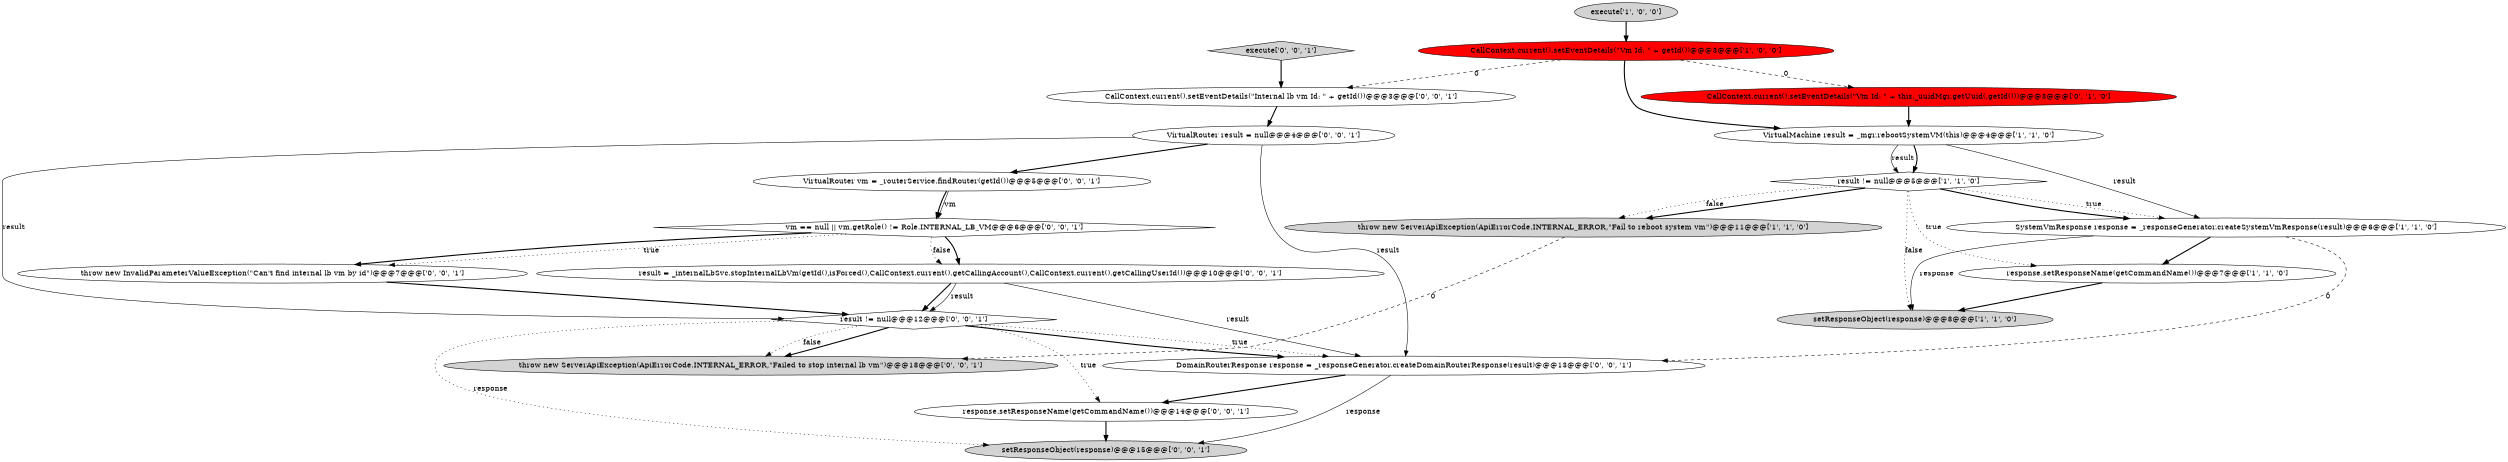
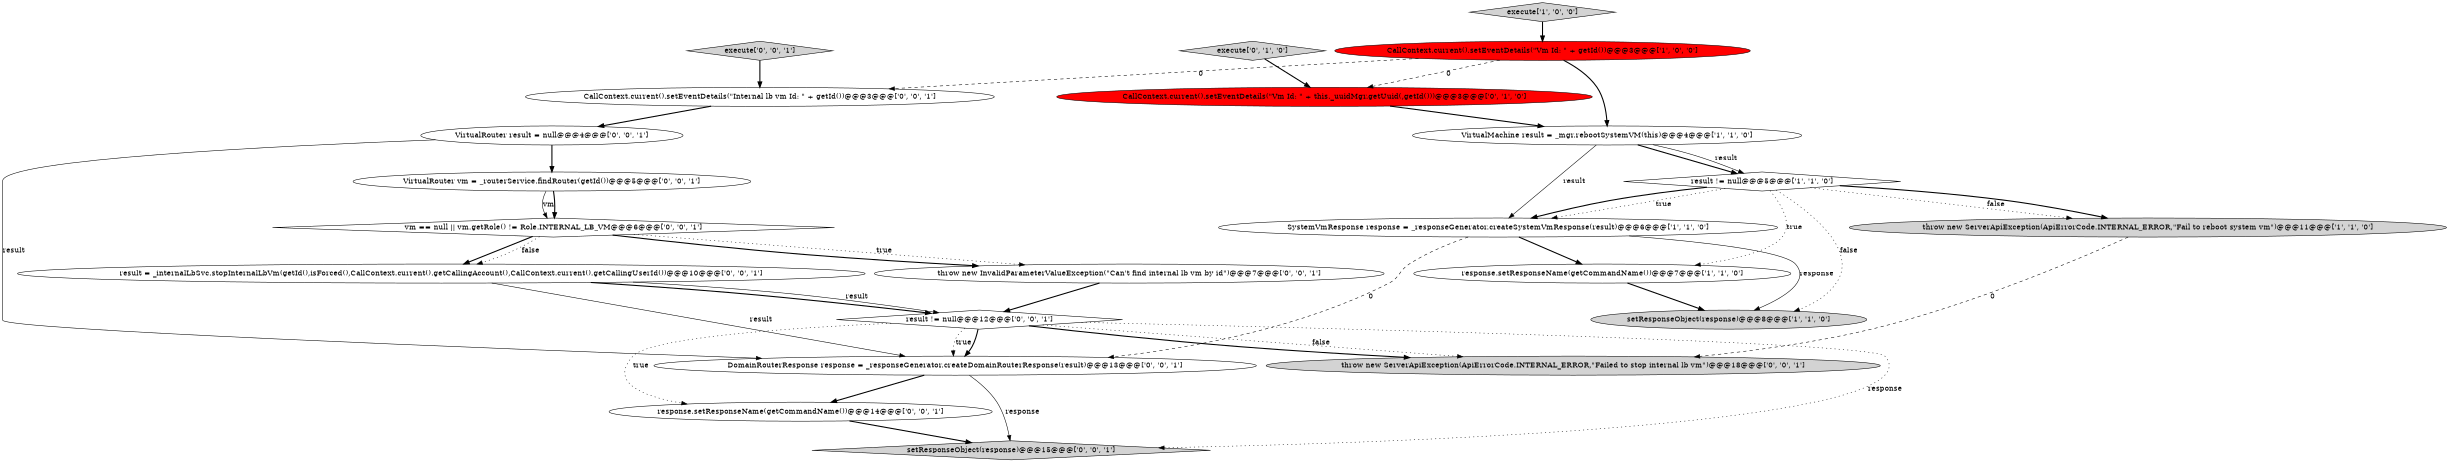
node "execute['1', '0', '0']": shape ellipse -> diamond
node "execute['0', '1', '0']": added
edge "VirtualRouter result = null@@@4@@@['0', '0', '1']" -> "result != null@@@12@@@['0', '0', '1']": removed, label "result"
node "setResponseObject(response)@@@15@@@['0', '0', '1']": shape ellipse -> diamond
